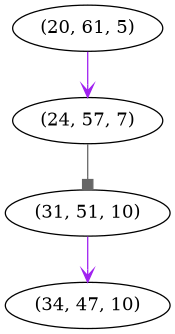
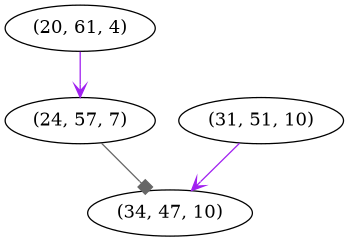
node "(20, 61, 5)": label "(20, 61, 5)" -> "(20, 61, 4)"
edge "(24, 57, 7)" -> "(31, 51, 10)": now "(24, 57, 7)" -> "(34, 47, 10)"
